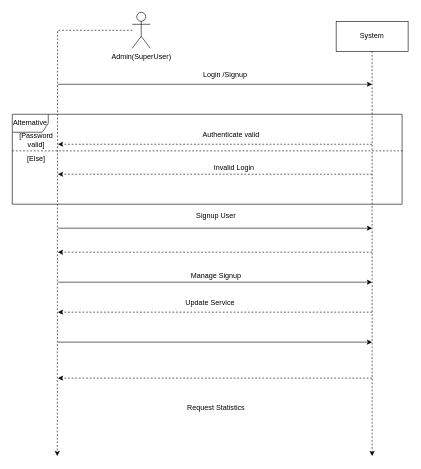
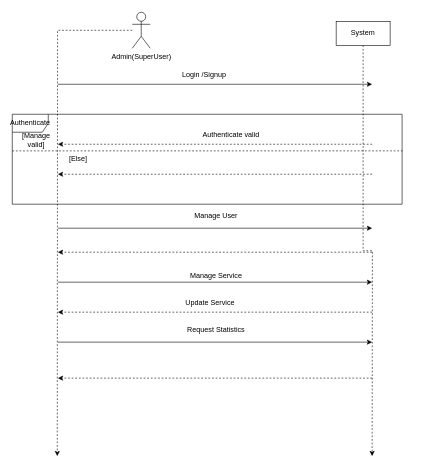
node "System": size 72x30 -> 54x24
node "Login /Signup": moved (225, 75) -> (204, 75)
node "Alternative": label "Alternative" -> "Authenticate"
node "[Password valid]": label "[Password valid]" -> "[Manage valid]"
node "[Else]": moved (36, 159) -> (78, 159)
node "Invalid Login": removed
node "Signup User": label "Signup User" -> "Manage User"
node "Manage Signup": label "Manage Signup" -> "Manage Service"
node "Request Statistics": moved (216, 408) -> (216, 330)
